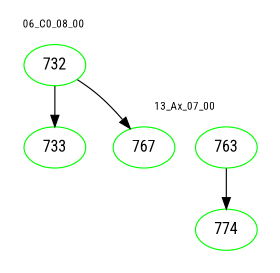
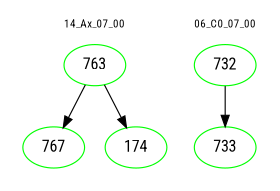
cluster "06_C0_08_00": label "06_C0_08_00" -> "06_C0_07_00"
edge "732" -> "767": now "763" -> "767"
cluster "13_Ax_07_00": label "13_Ax_07_00" -> "14_Ax_07_00"
node "774": label "774" -> "174"
